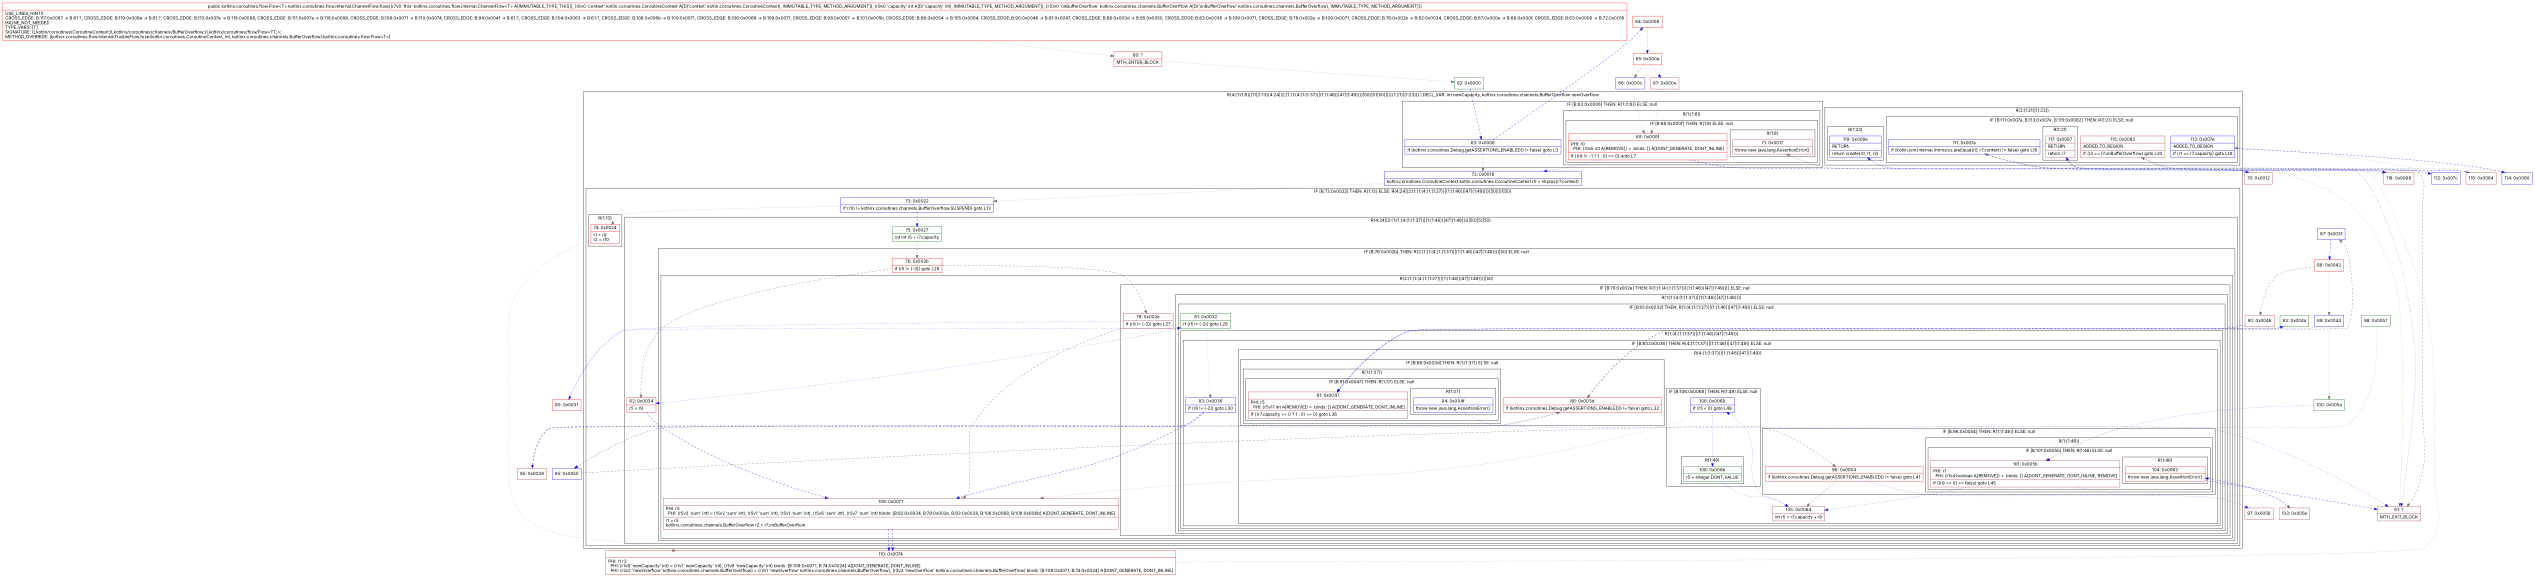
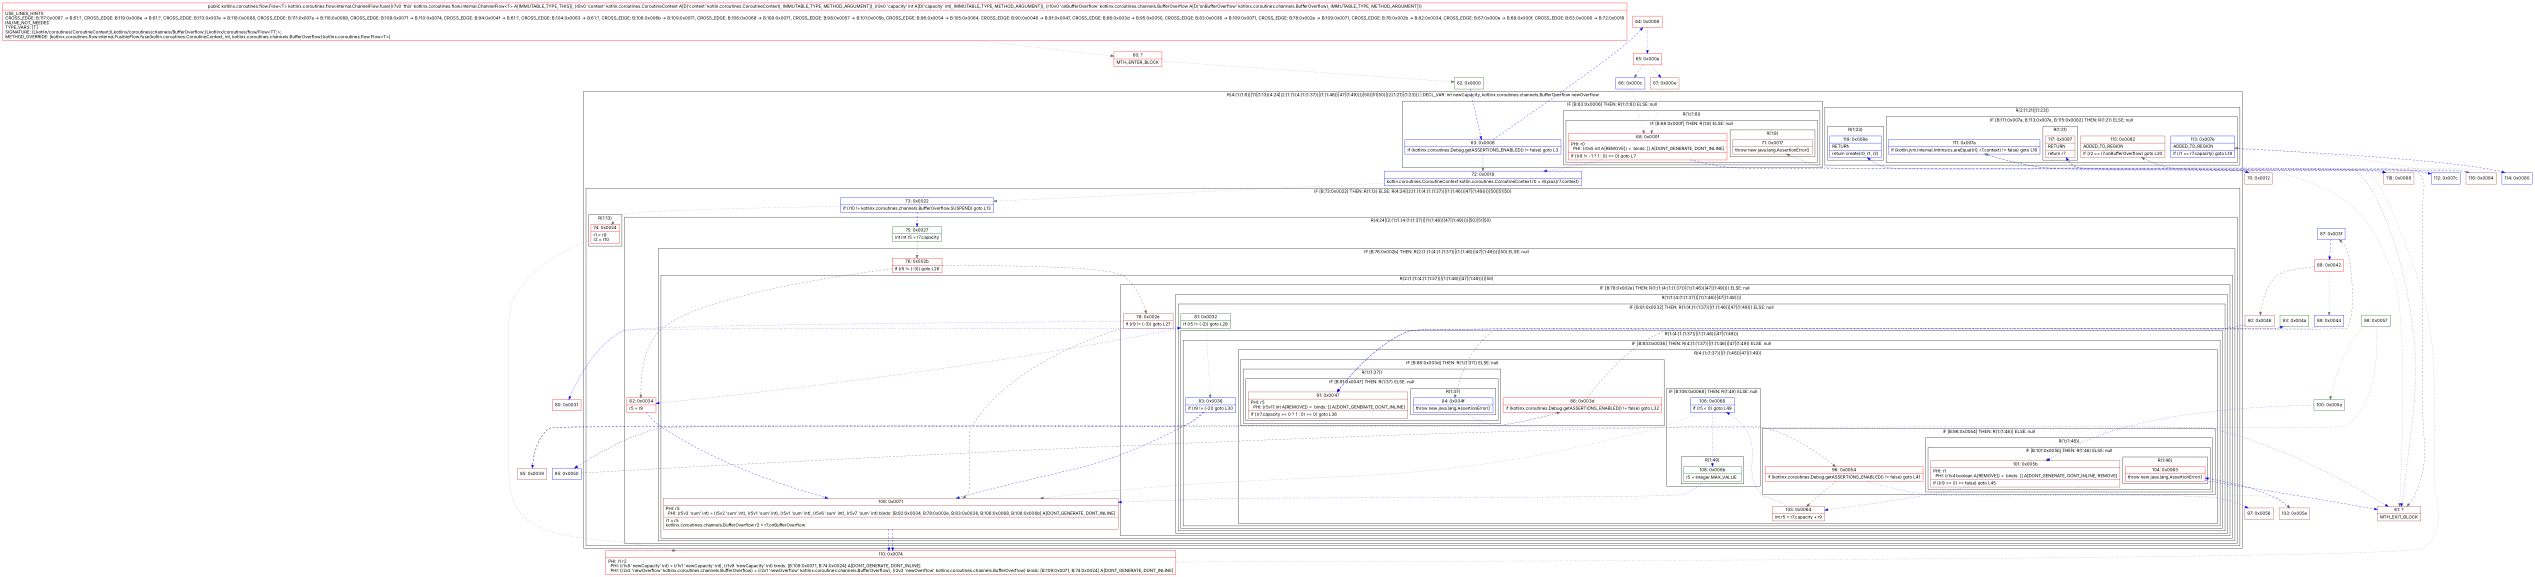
edge "93: 0x004a" -> "86: 0x003d": now "93: 0x004a" -> "94: 0x004f"
edge "89: 0x0044" -> "100: 0x005a": now "98: 0x0057" -> "100: 0x005a"
node "108: 0x006b": text "r5 = Integer.DONT_VALUE" -> "r5 = Integer.MAX_VALUE"
edge "108: 0x006b" -> "105: 0x0064": now "108: 0x006b" -> "109: 0x0071"
